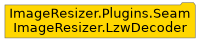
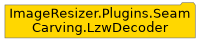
node "ImageResizer.Plugins.Seam ImageResizer.LzwDecoder": label "ImageResizer.Plugins.Seam ImageResizer.LzwDecoder" -> "ImageResizer.Plugins.Seam Carving.LzwDecoder"
